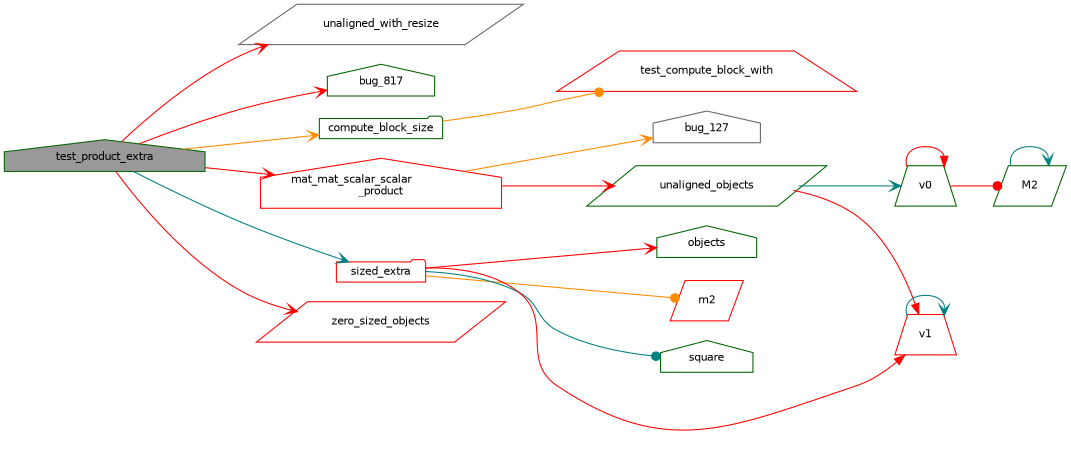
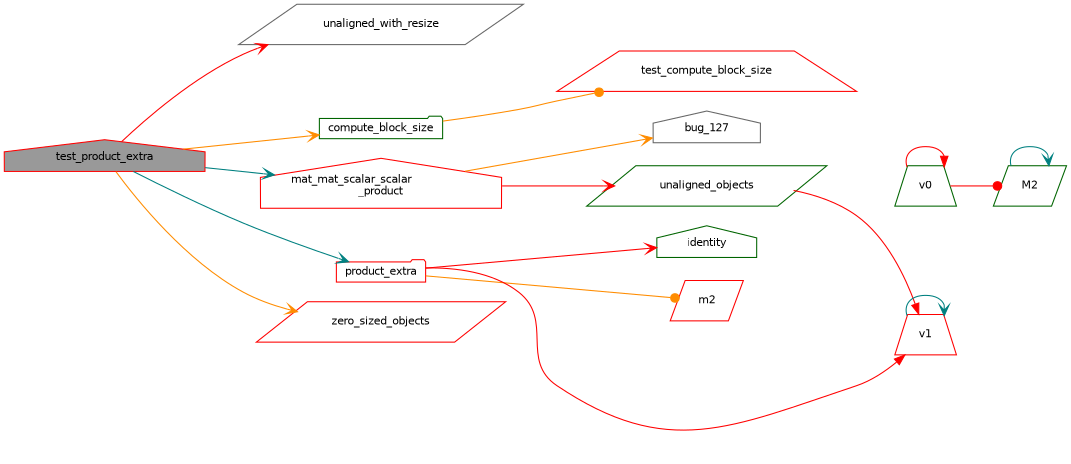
node "test_compute_block_with": label "test_compute_block_with" -> "test_compute_block_size"
node "bug_817": removed
node "test_product_extra": color darkgreen -> red
edge "test_product_extra" -> "mat_mat_scalar_scalar _product": color red -> teal
edge "unaligned_objects" -> "v0": removed
node "objects": label "objects" -> "identity"
edge "test_product_extra" -> "zero_sized_objects": color red -> darkorange
node "sized_extra": label "sized_extra" -> "product_extra"
node "square": removed
